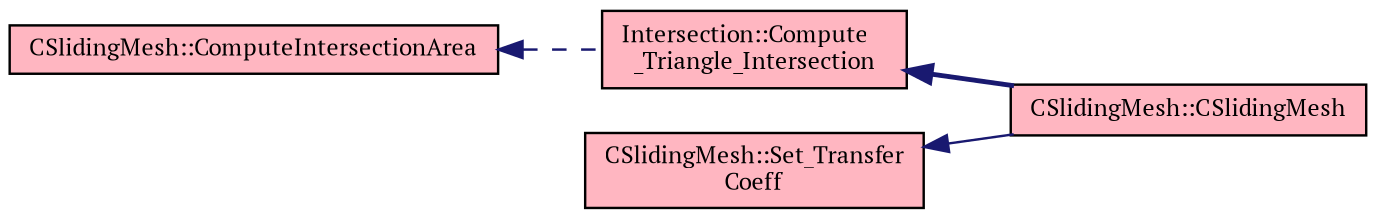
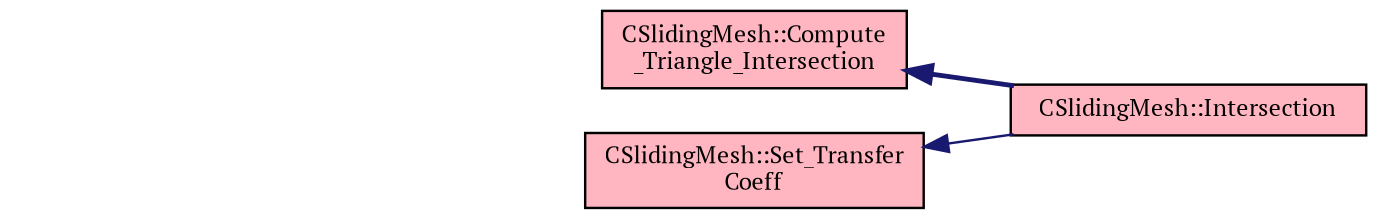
node "CSlidingMesh::ComputeIntersectionArea": removed
node "Intersection::Compute _Triangle_Intersection": label "Intersection::Compute _Triangle_Intersection" -> "CSlidingMesh::Compute _Triangle_Intersection"
node "CSlidingMesh::CSlidingMesh": label "CSlidingMesh::CSlidingMesh" -> "CSlidingMesh::Intersection"
